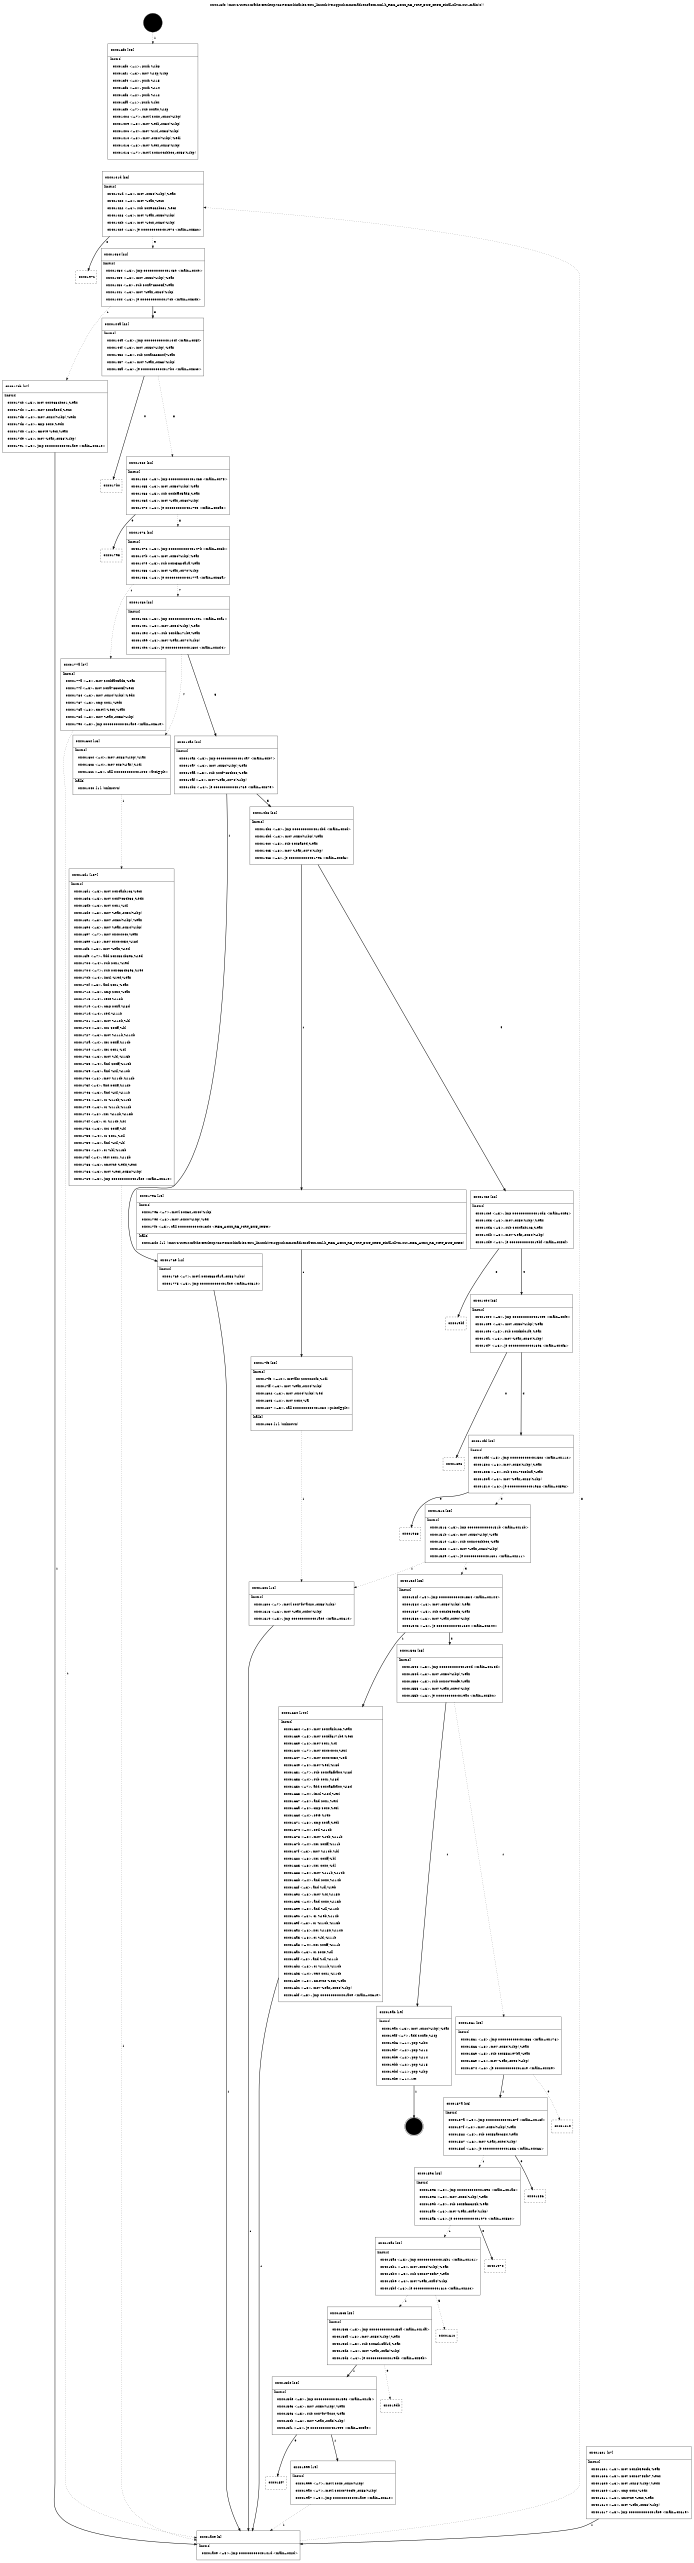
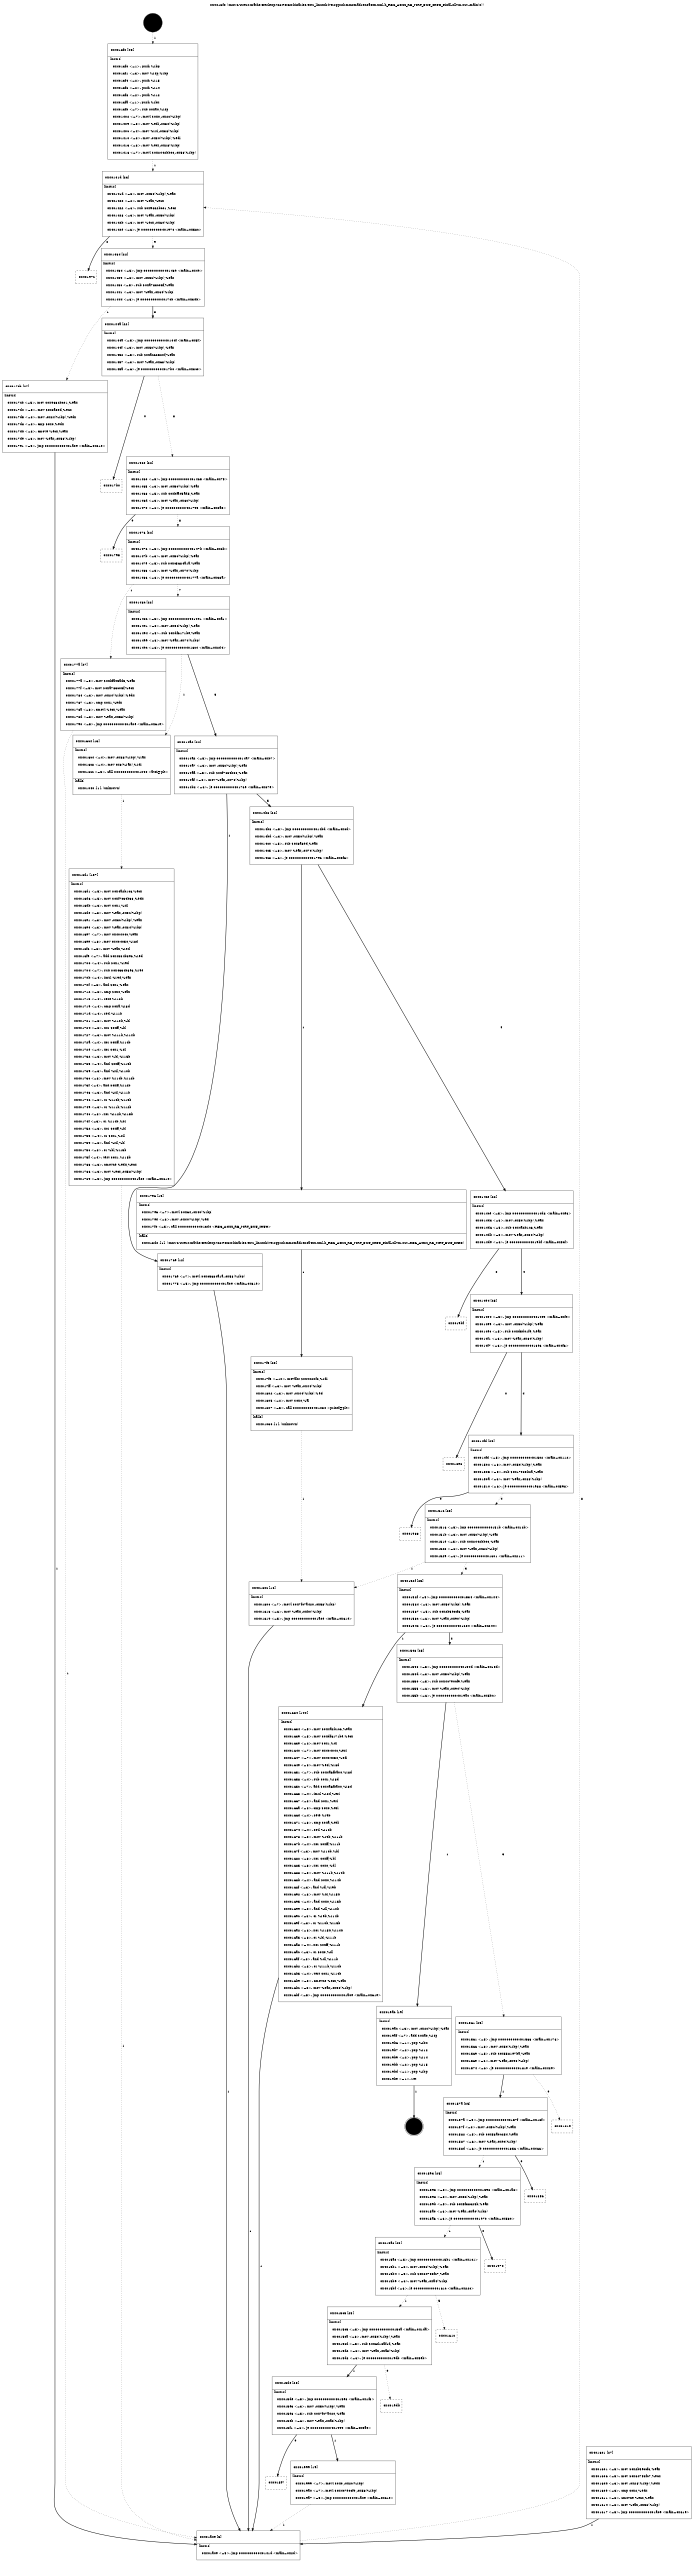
edge "0x4013f0 [45]" -> "0x40141d [23]": added, label "1"
edge "0x40148c [22]" -> "0x4016c4 [13]": label " 7" -> " 1"
edge "0x401548 [25]" -> "0x401561 [25]": label " 1" -> " 3"
